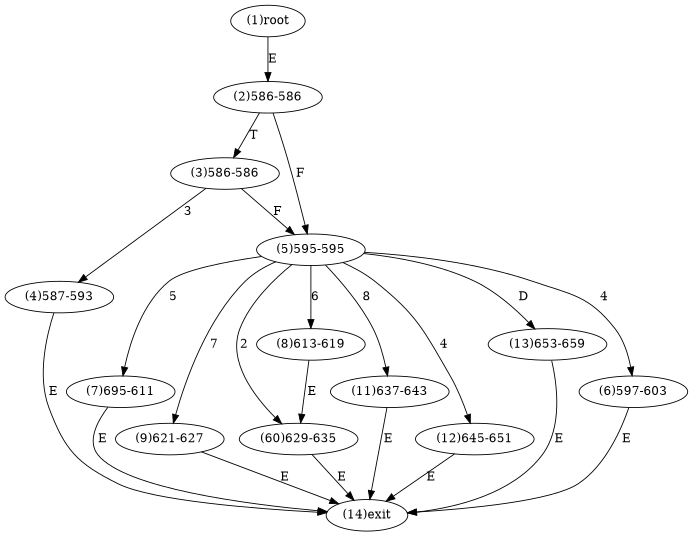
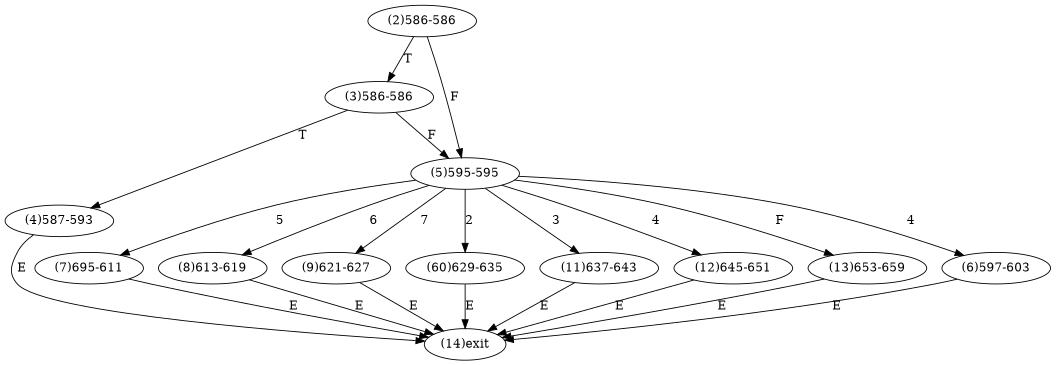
node "(1)root": removed
edge "(3)586-586" -> "(4)587-593": label "3" -> "T"
edge "(5)595-595" -> "(11)637-643": label "8" -> "3"
edge "(5)595-595" -> "(13)653-659": label "D" -> "F"
edge "(8)613-619" -> "(60)629-635": now "(8)613-619" -> "(14)exit"
